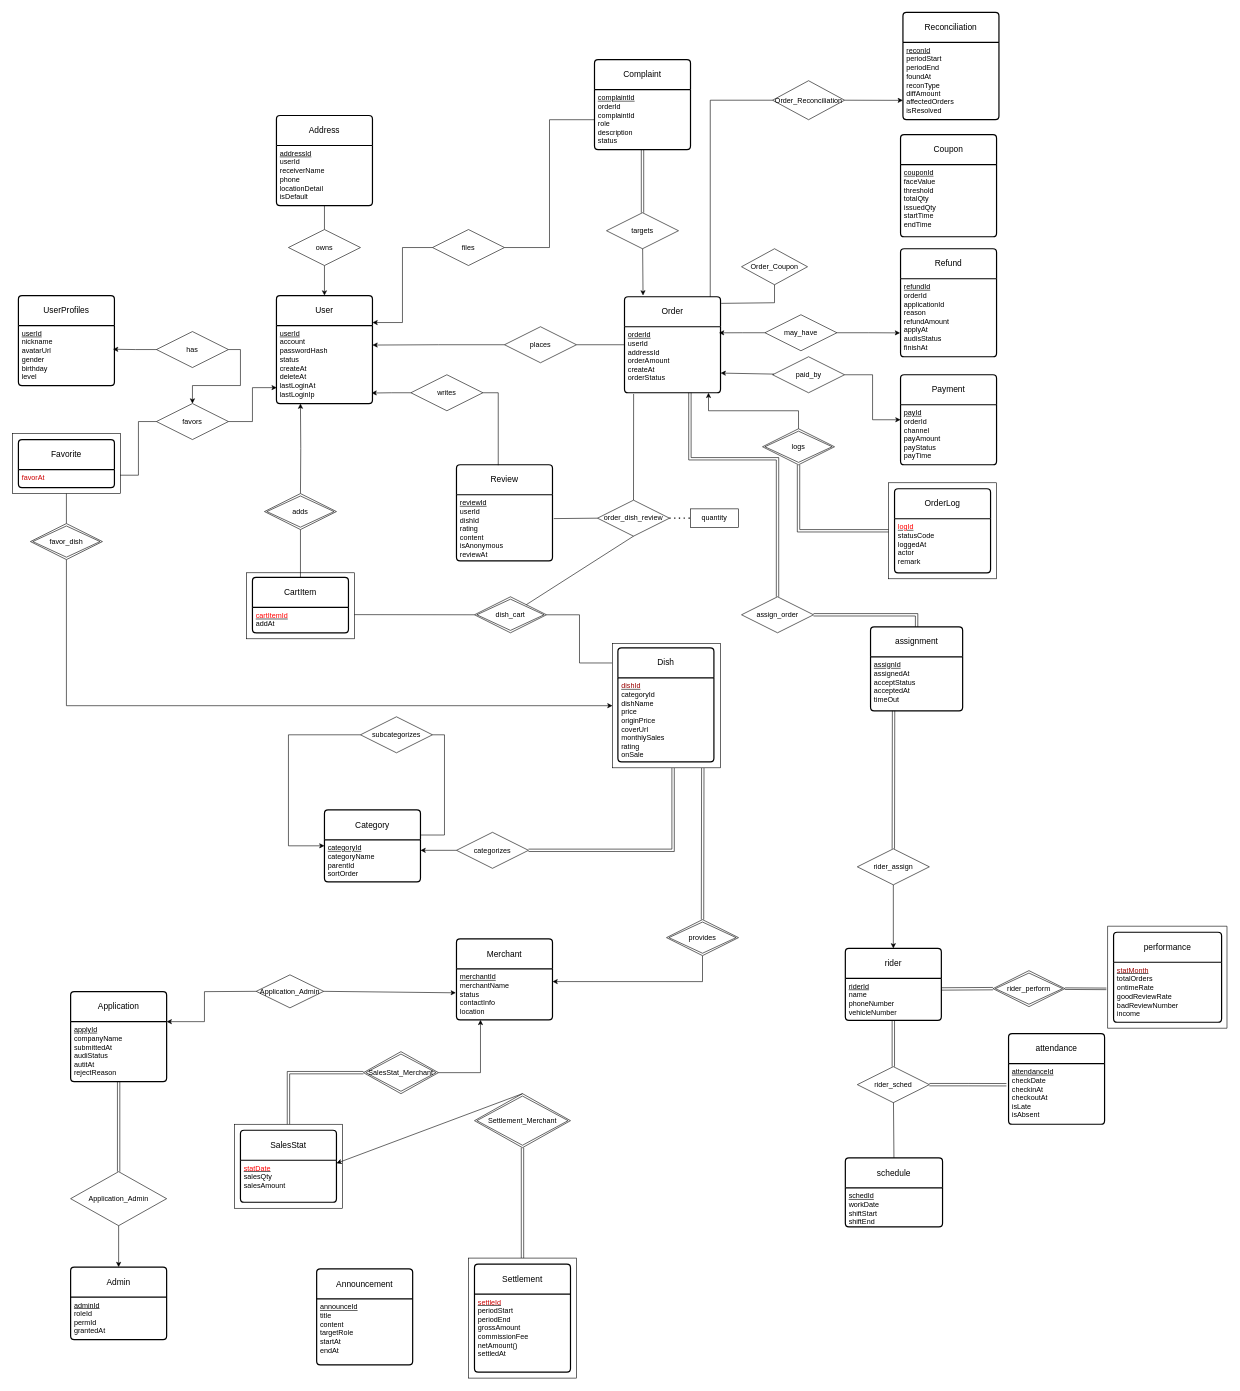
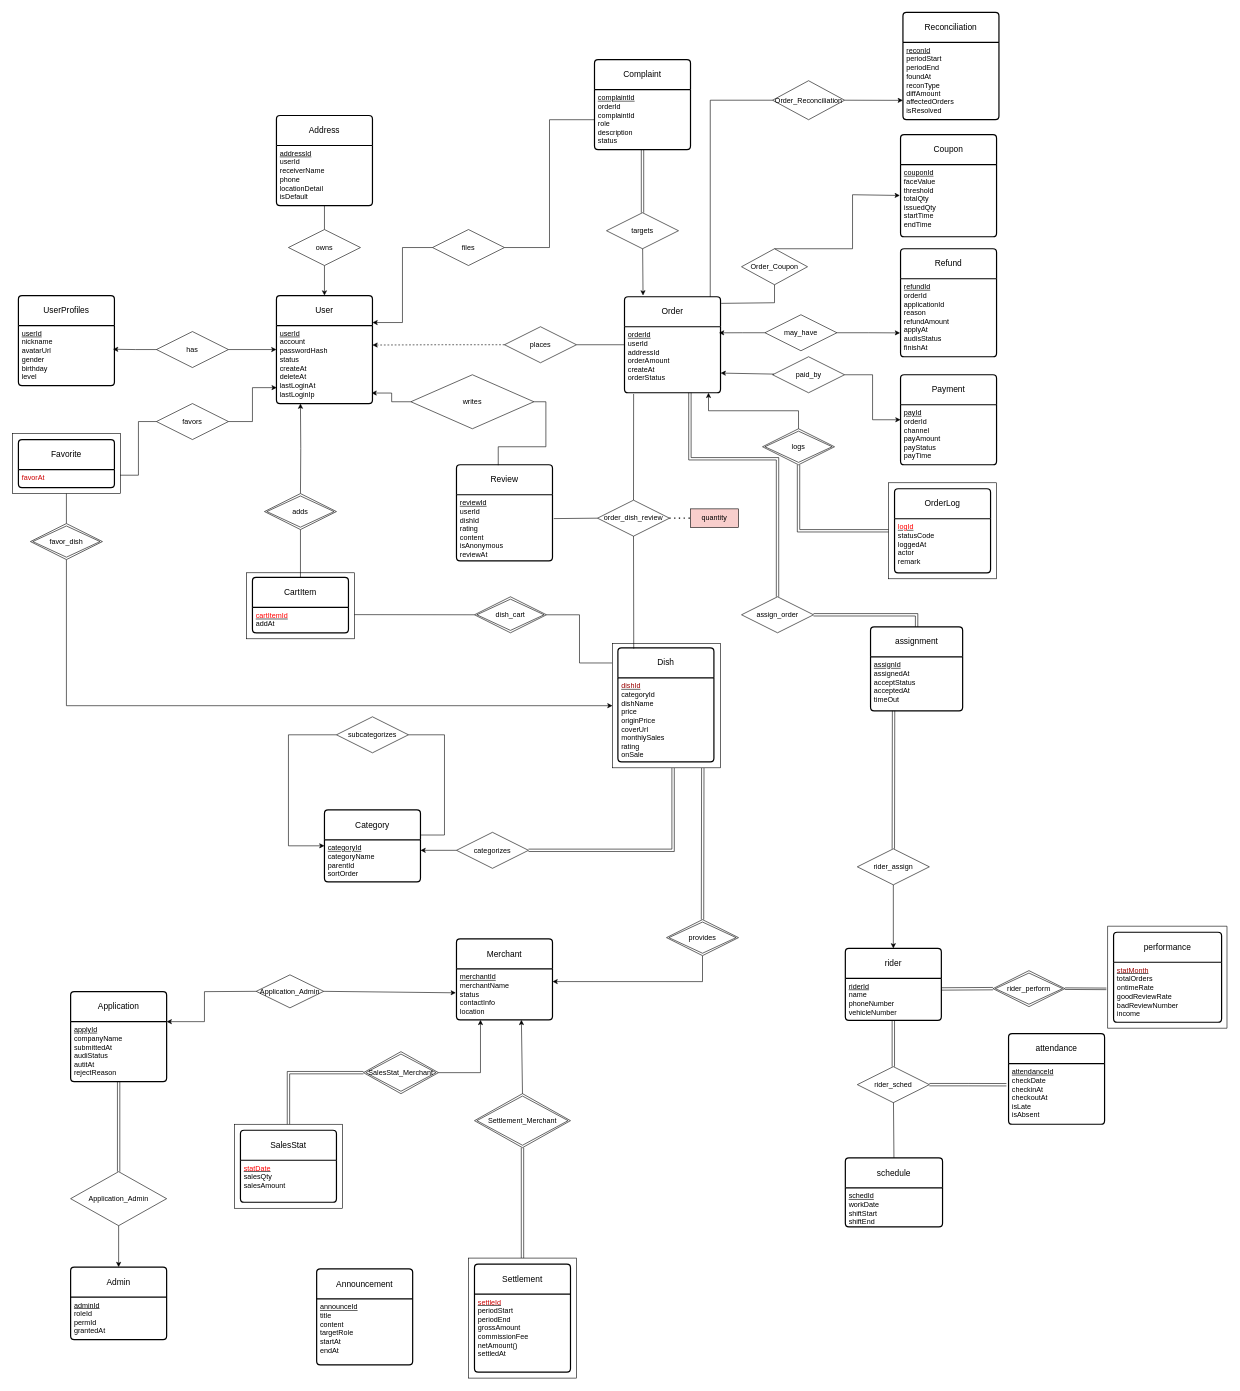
edge "Order_Coupon" -> "couponId faceValue threshold totalQty issuedQty startTime endTime": added
edge "places" -> "userId account passwordHash status createAt deleteAt lastLoginAt lastLoginIp": style solid -> dashed
edge "has" -> "favors": now "has" -> "User"
node "writes": size 72x36 -> 123x54
node "quantity": fillcolor #ffffff -> #f8cecc
edge "order_dish_review" -- "dish_cart": now "order_dish_review" -- "Dish"
node "subcategorizes": moved (396, 735) -> (372, 735)
edge "Settlement_Merchant" -> "statDate salesQty salesAmount": now "Settlement_Merchant" -> "merchantId merchantName status contactInfo location"
